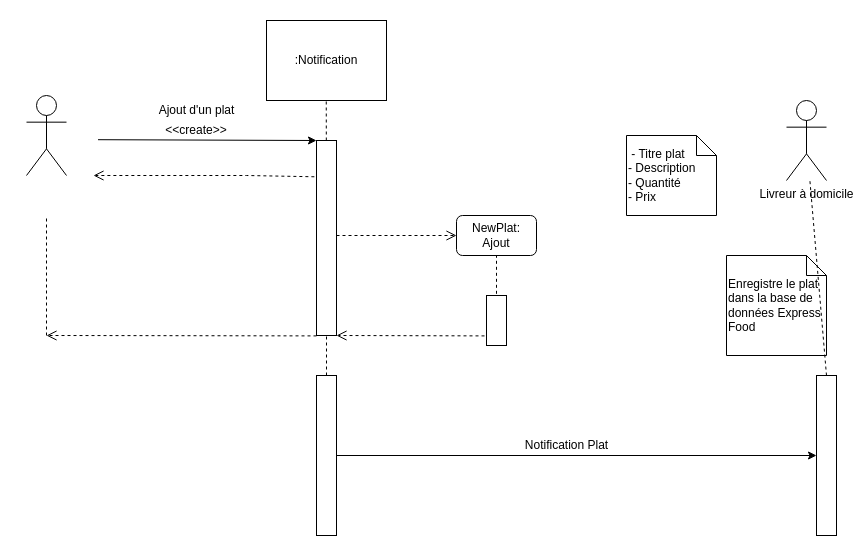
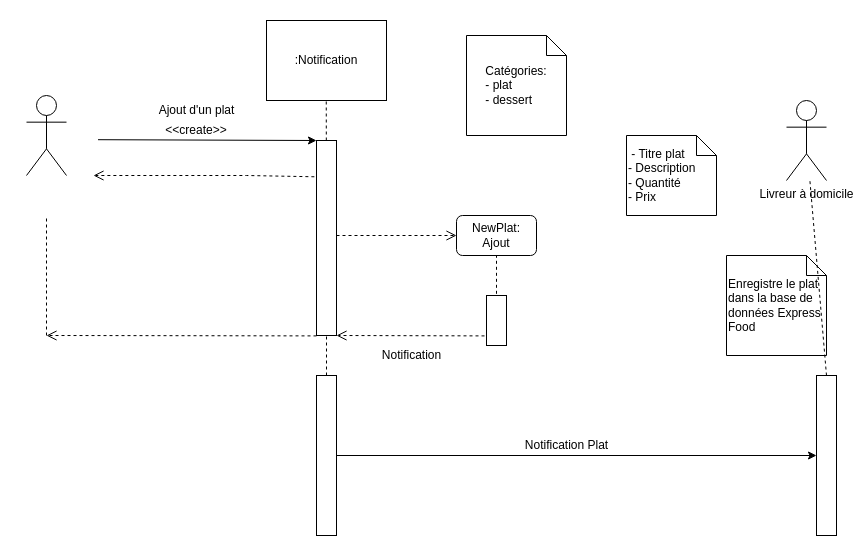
node "Catégories: - plat - dessert": added
node "Notification": added
